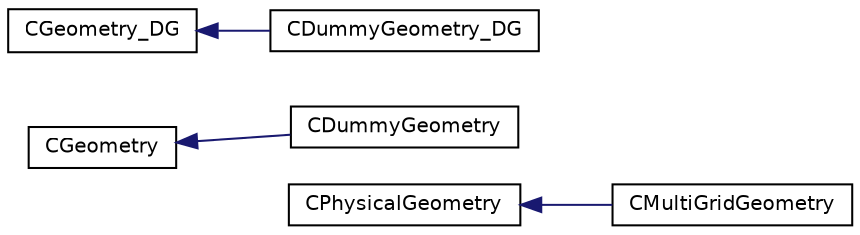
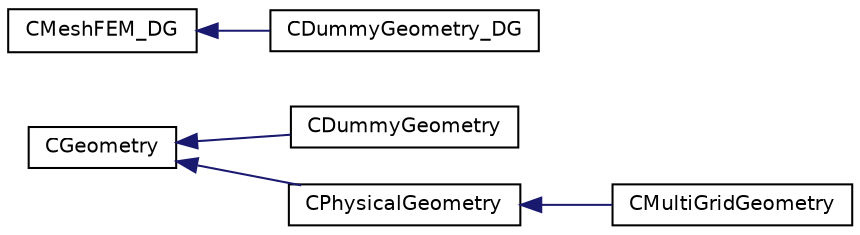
node "CGeometry_DG": label "CGeometry_DG" -> "CMeshFEM_DG"
edge "CPhysicalGeometry" -> "CGeometry": added
